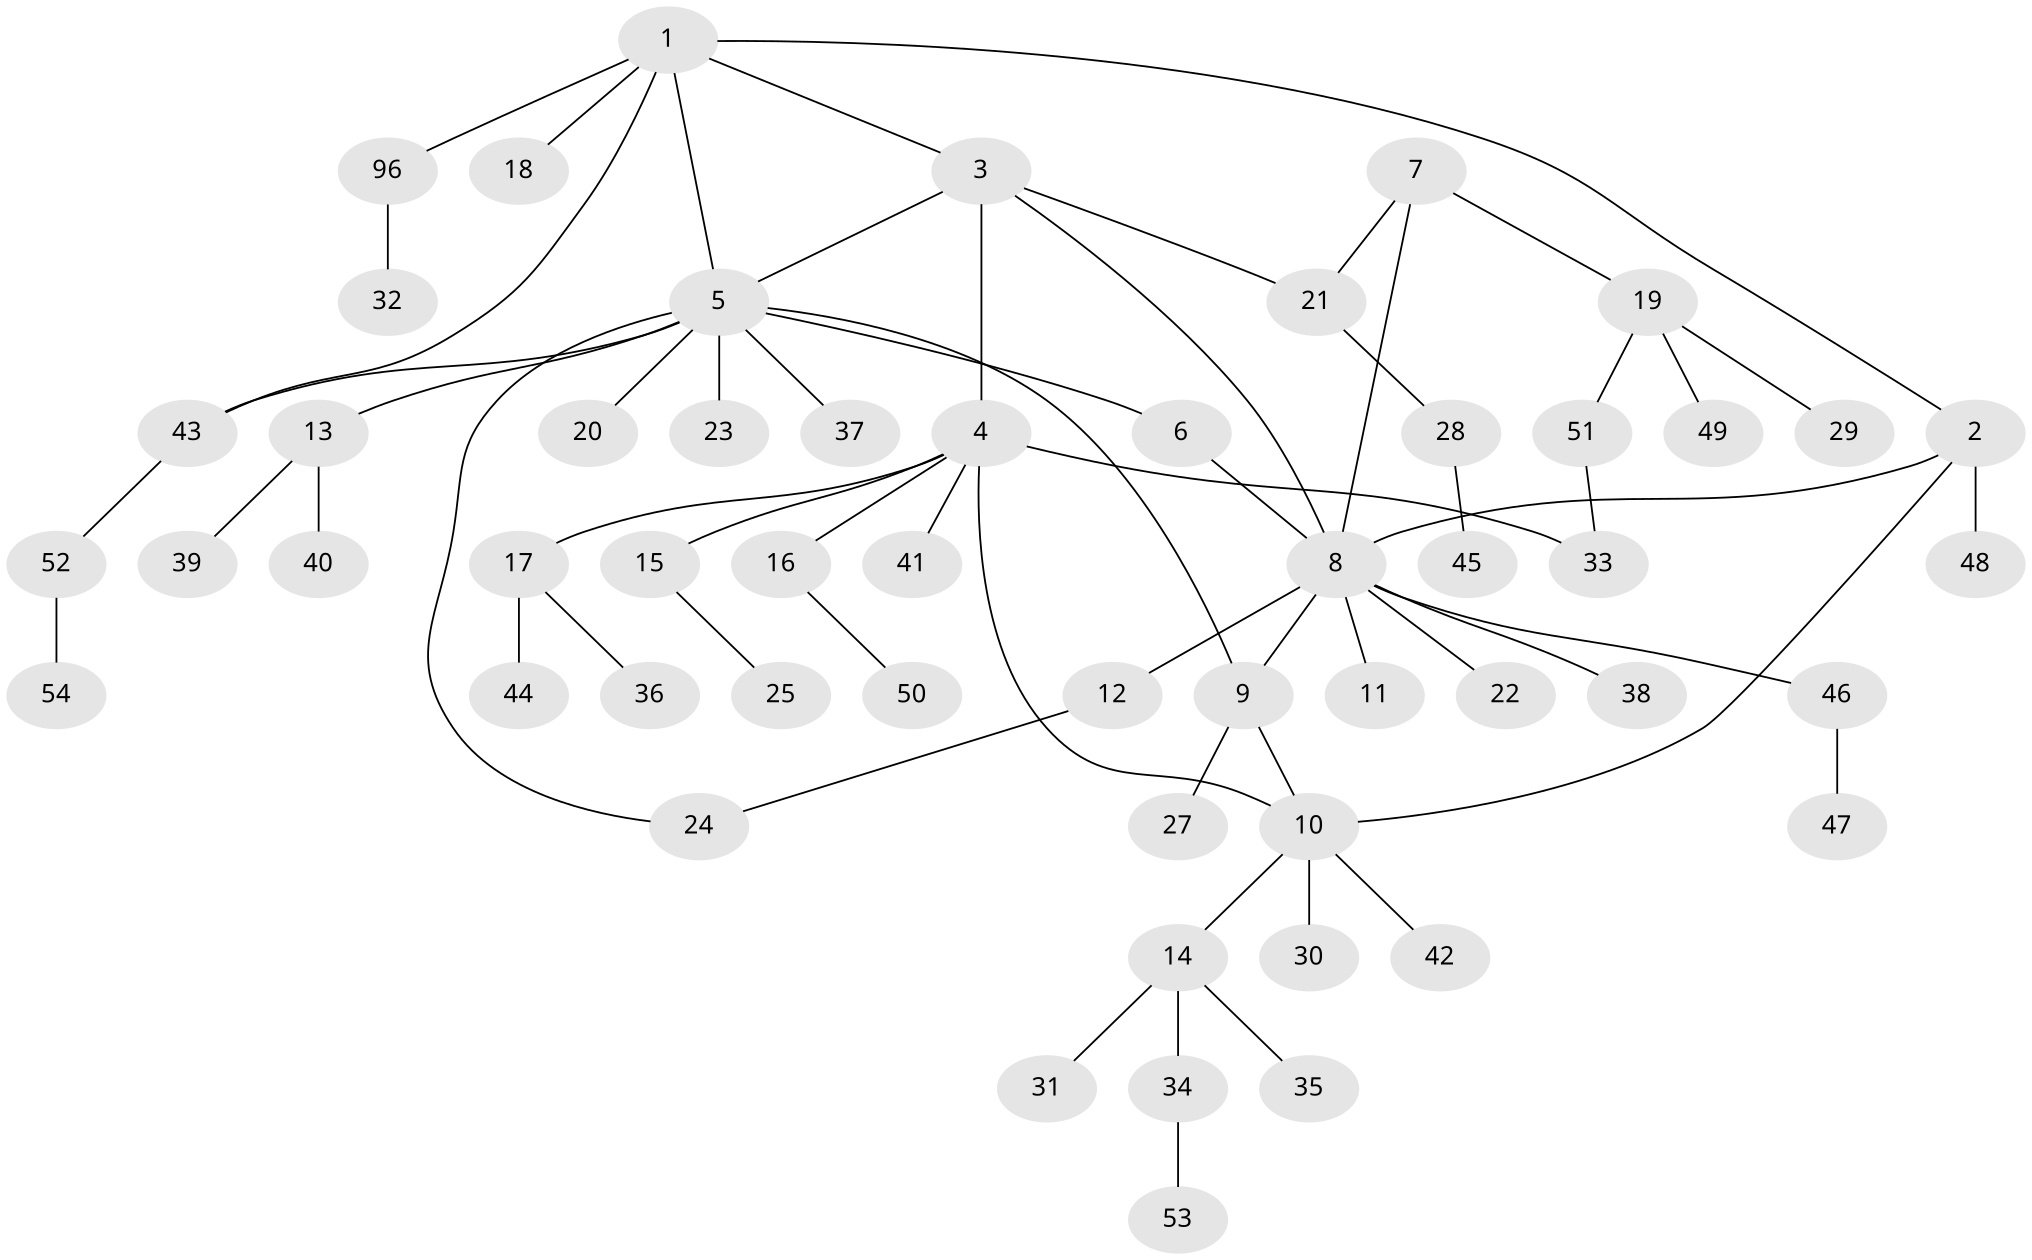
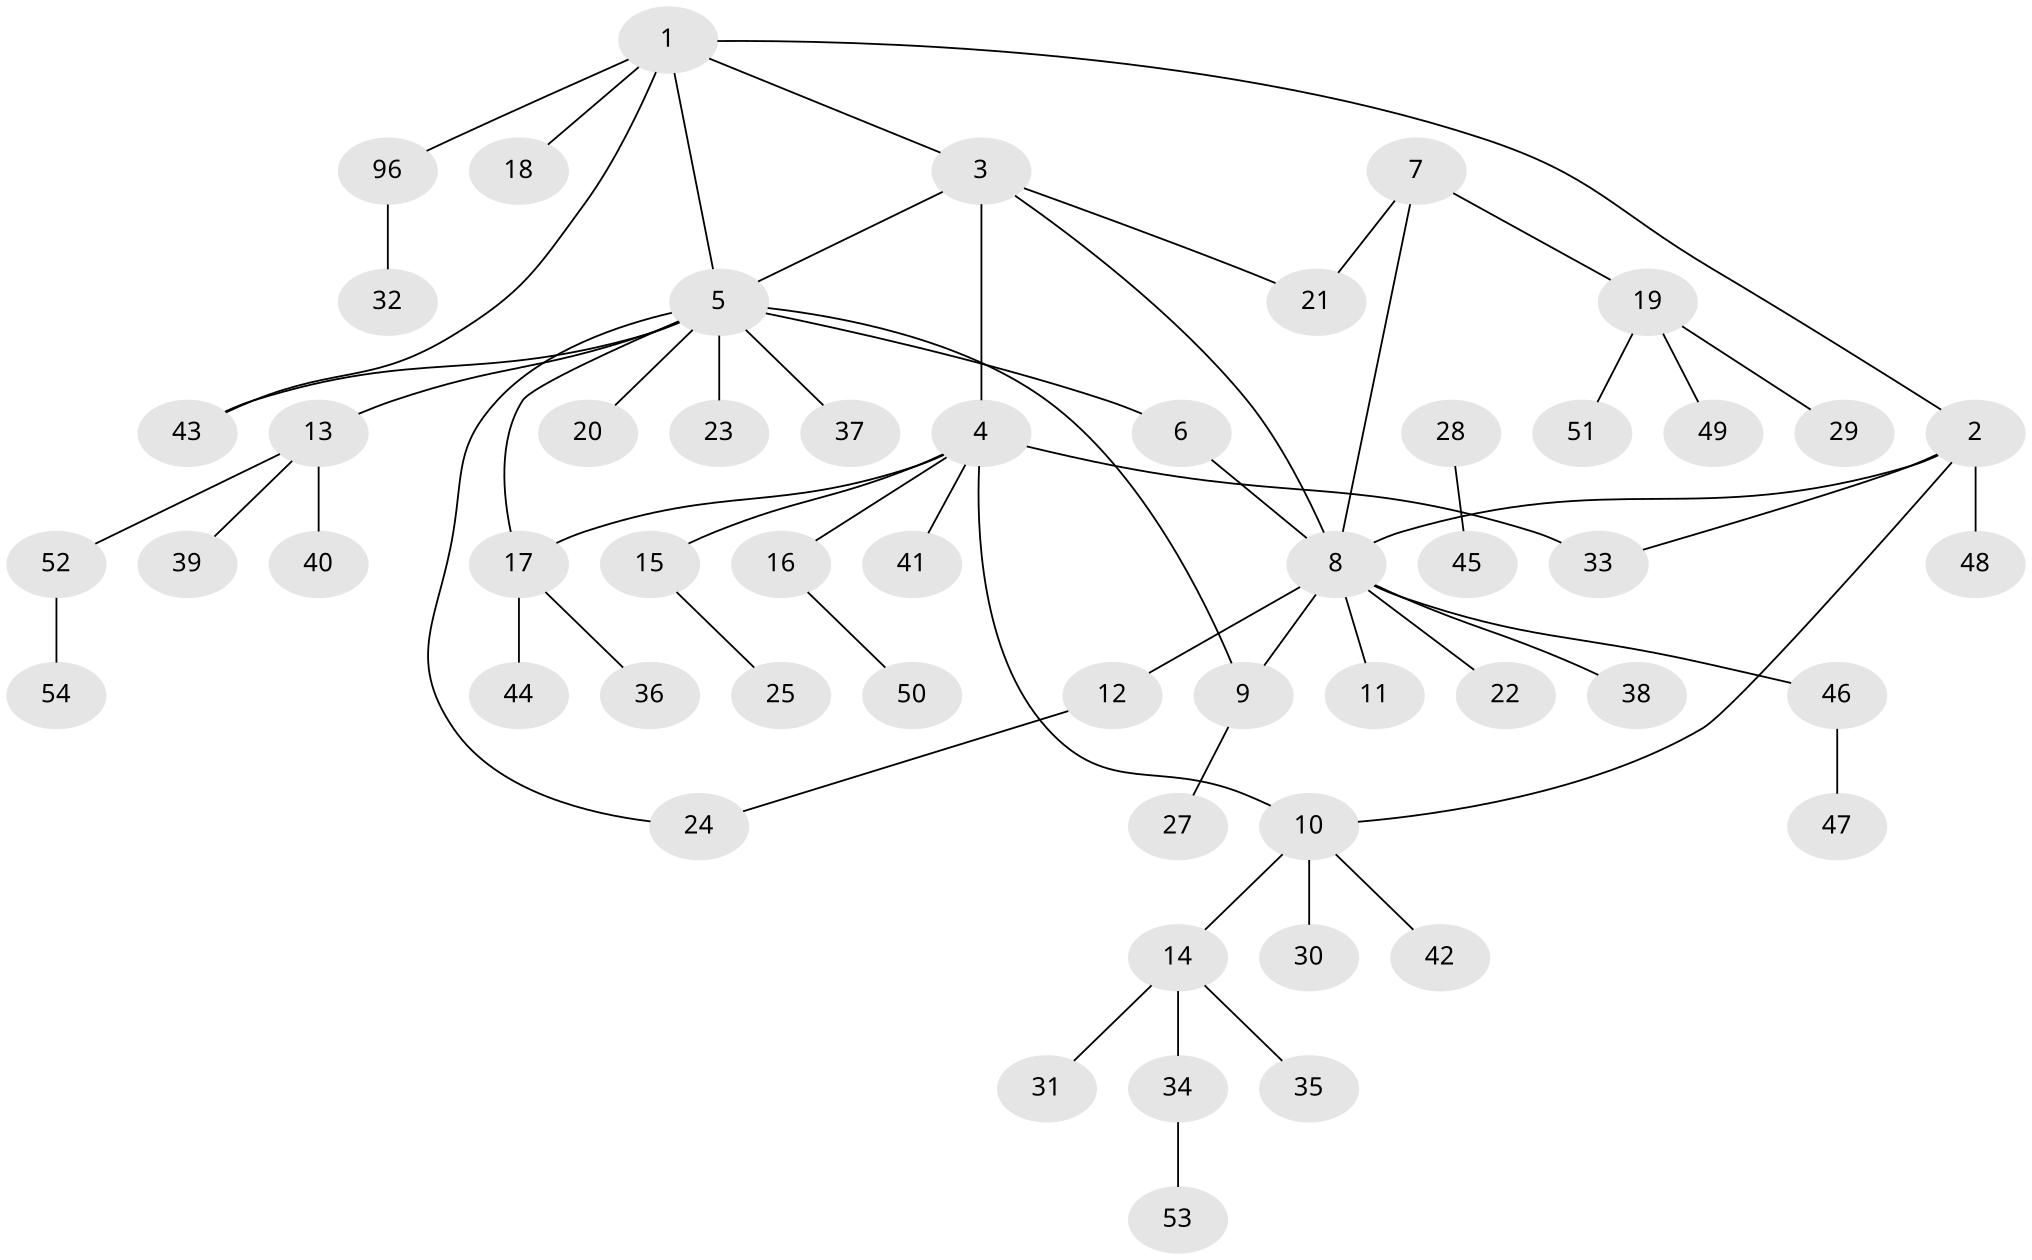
edge "21" -- "28": removed
edge "5" -- "17": added
edge "51" -- "33": now "2" -- "33"
edge "43" -- "52": now "13" -- "52"
edge "9" -- "10": removed
